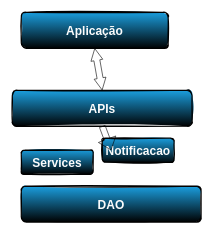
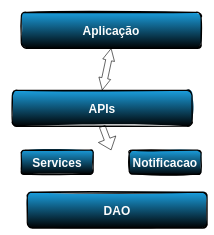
node "Aplicação": size 147x36 -> 180x36
node "Notificacao": moved (138, 150) -> (165, 162)
node "DAO": moved (111, 204) -> (117, 210)
